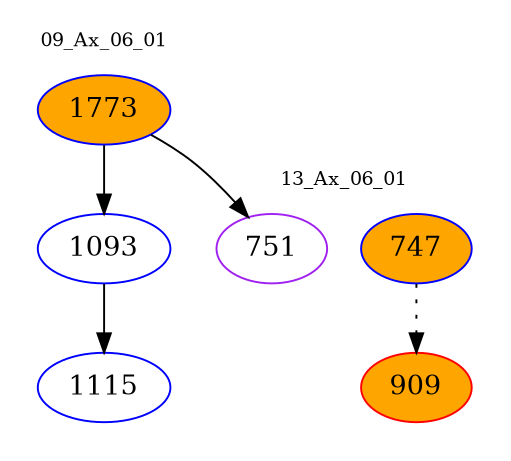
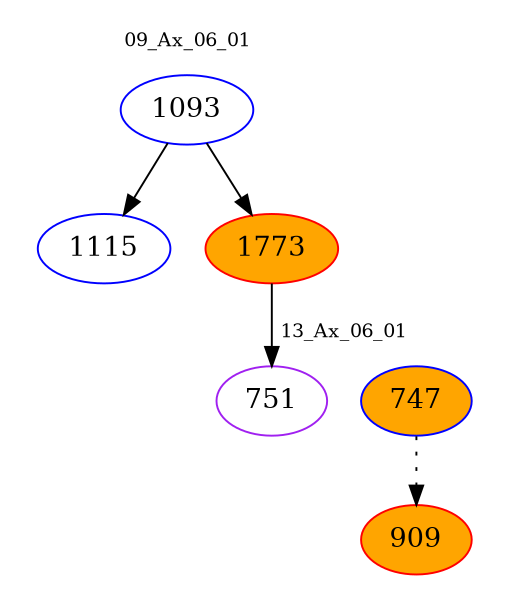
node "1773": color blue -> red
edge "1773" -> "1093": reversed
